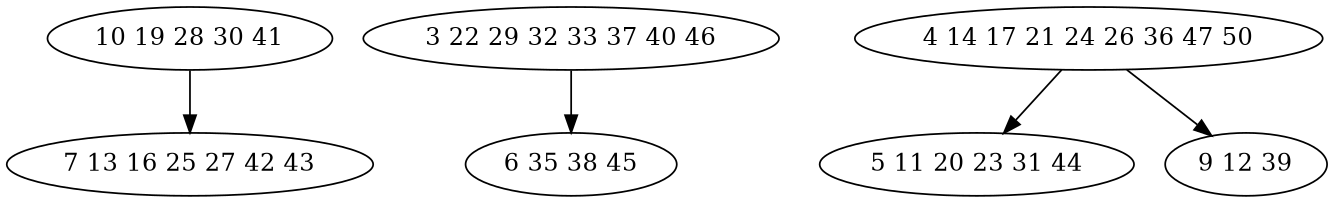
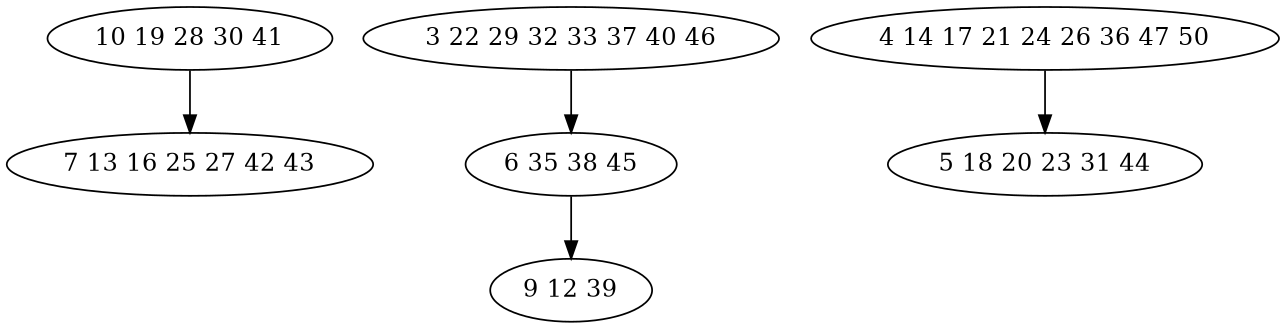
edge "4 14 17 21 24 26 36 47 50" -> "9 12 39": now "6 35 38 45" -> "9 12 39"
node "5 11 20 23 31 44": label "5 11 20 23 31 44" -> "5 18 20 23 31 44"
